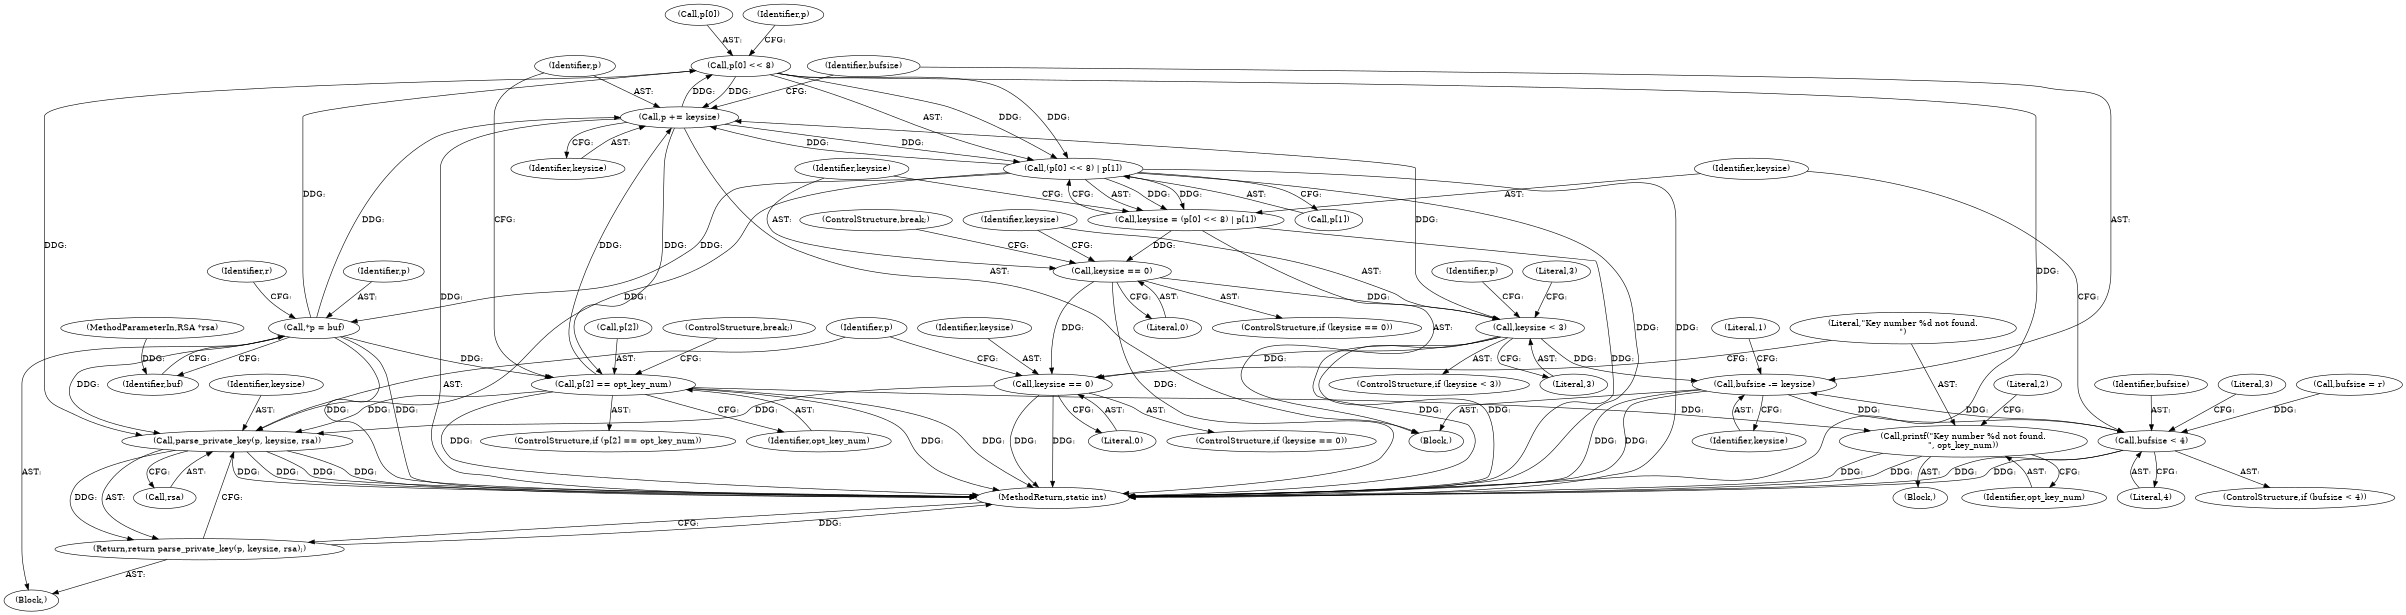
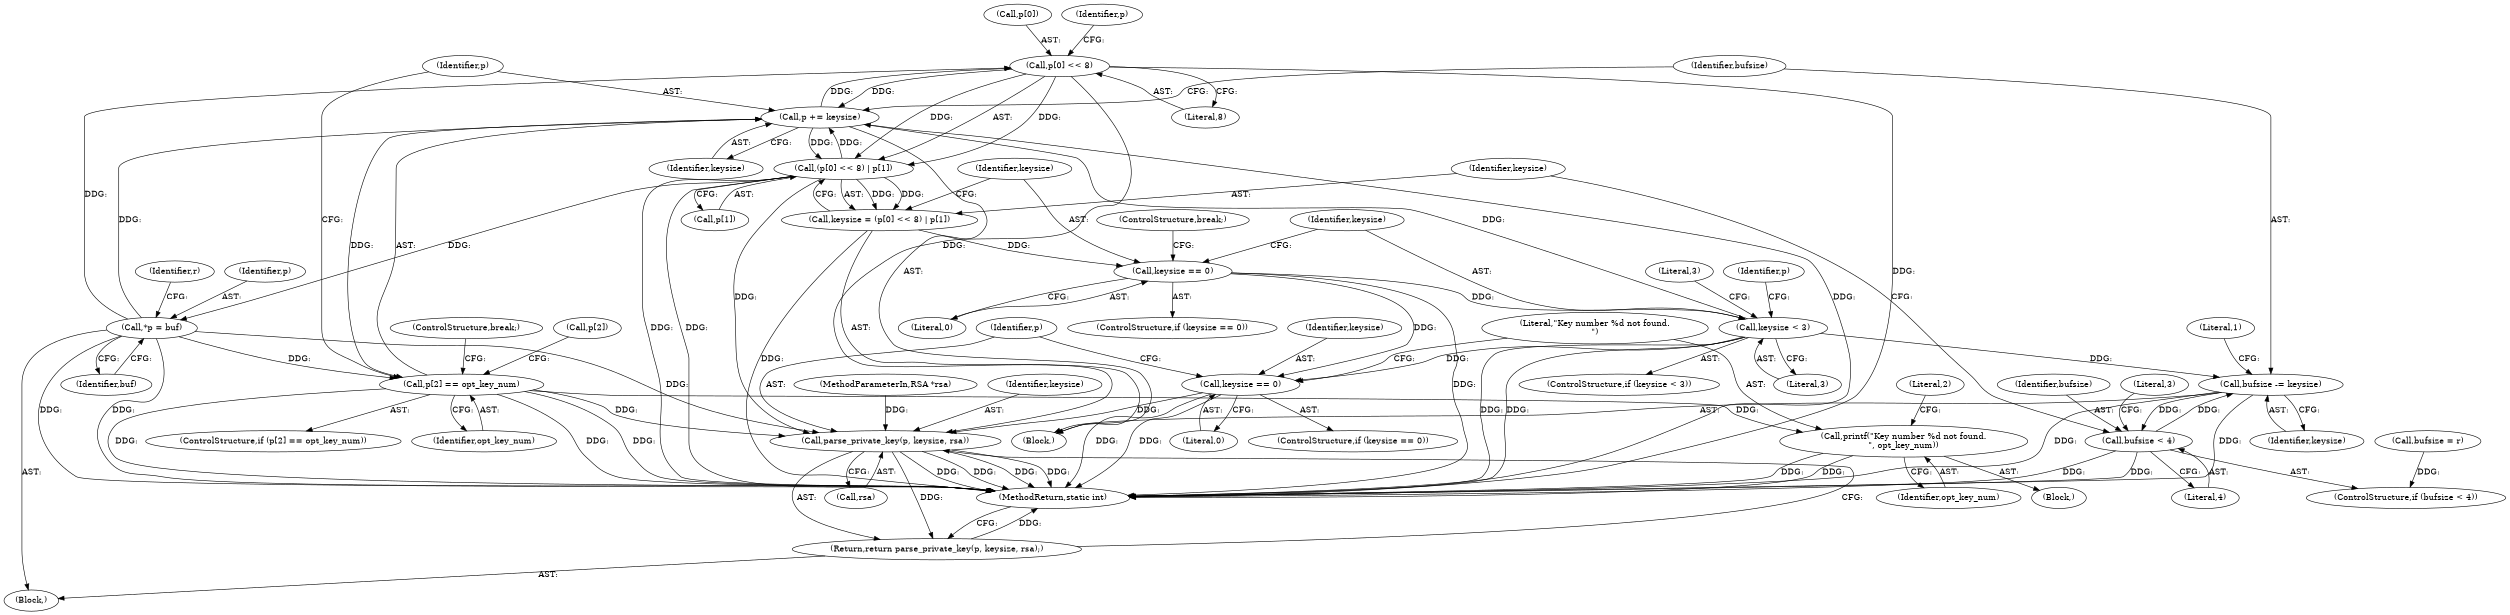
node "(Literal,8)": added
edge "(Call,p[2] == opt_key_num)" -> "(Call,p += keysize)": label "DDG: " -> "AST: "
edge "(MethodParameterIn,RSA *rsa)" -> "(Identifier,buf)": now "(MethodParameterIn,RSA *rsa)" -> "(Call,parse_private_key(p, keysize, rsa))"
edge "(Call,p[2])" -> "(Call,p[2] == opt_key_num)": label "AST: " -> "CFG: "
edge "(Call,bufsize = r)" -> "(Call,bufsize < 4)": now "(Call,bufsize = r)" -> "(ControlStructure,if (bufsize < 4))"
